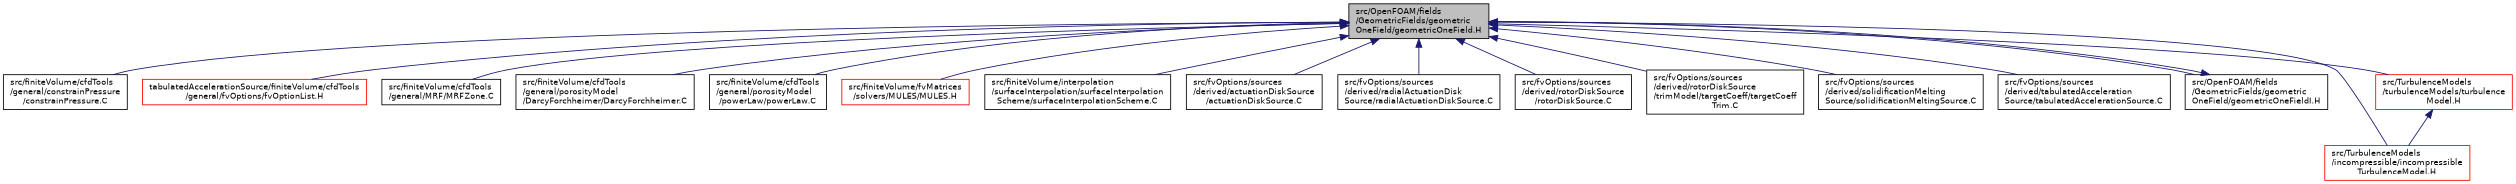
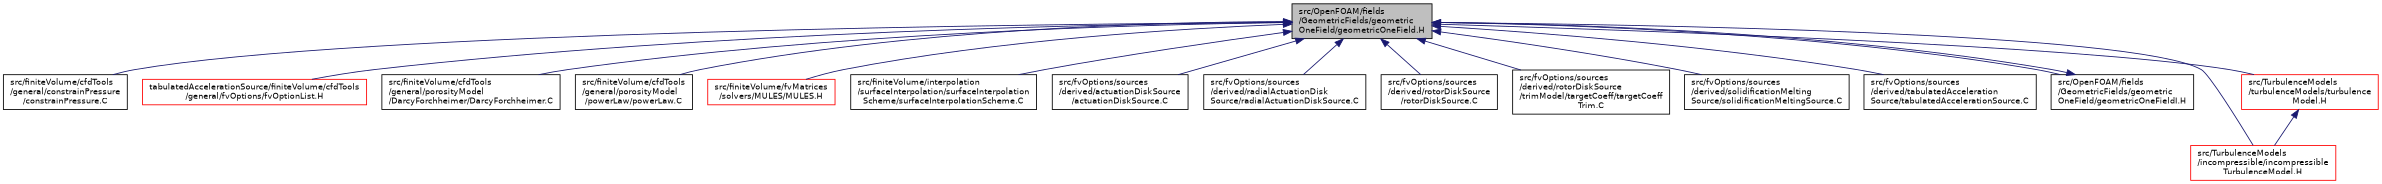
node "src/finiteVolume/cfdTools /general/MRF/MRFZone.C": removed
